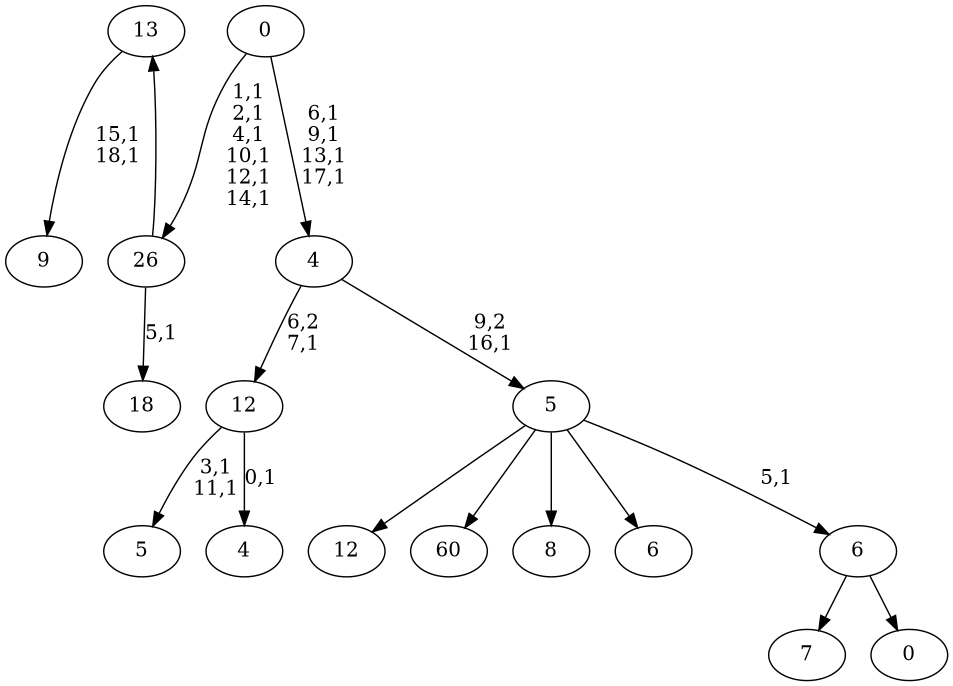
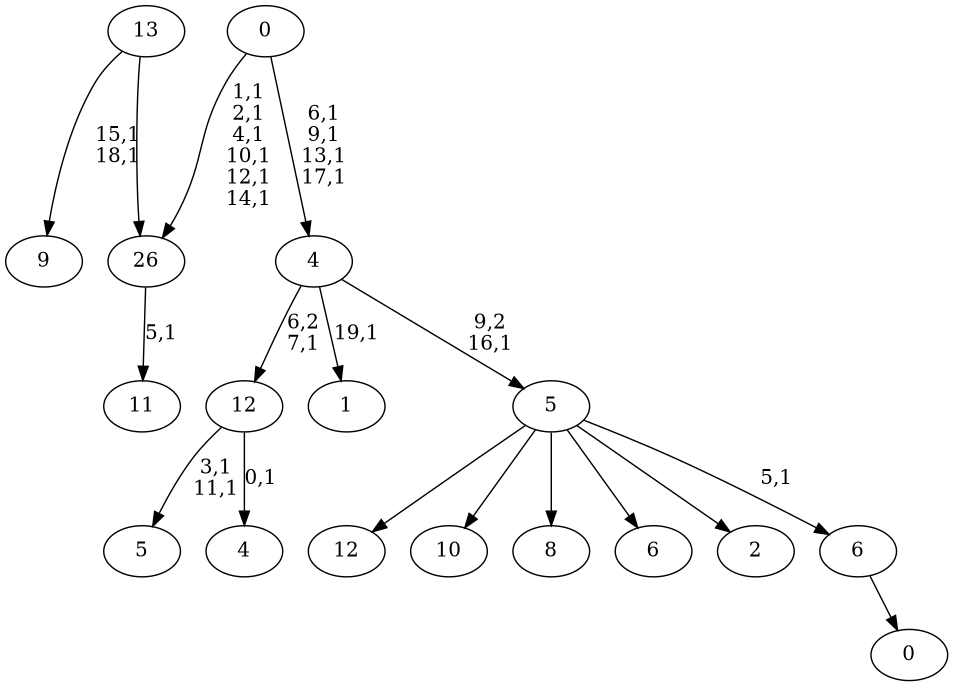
edge "26" -> "13": reversed
node "18": label "18" -> "11"
node "1": added
node "60": label "60" -> "10"
node "2": added
node "7": removed
